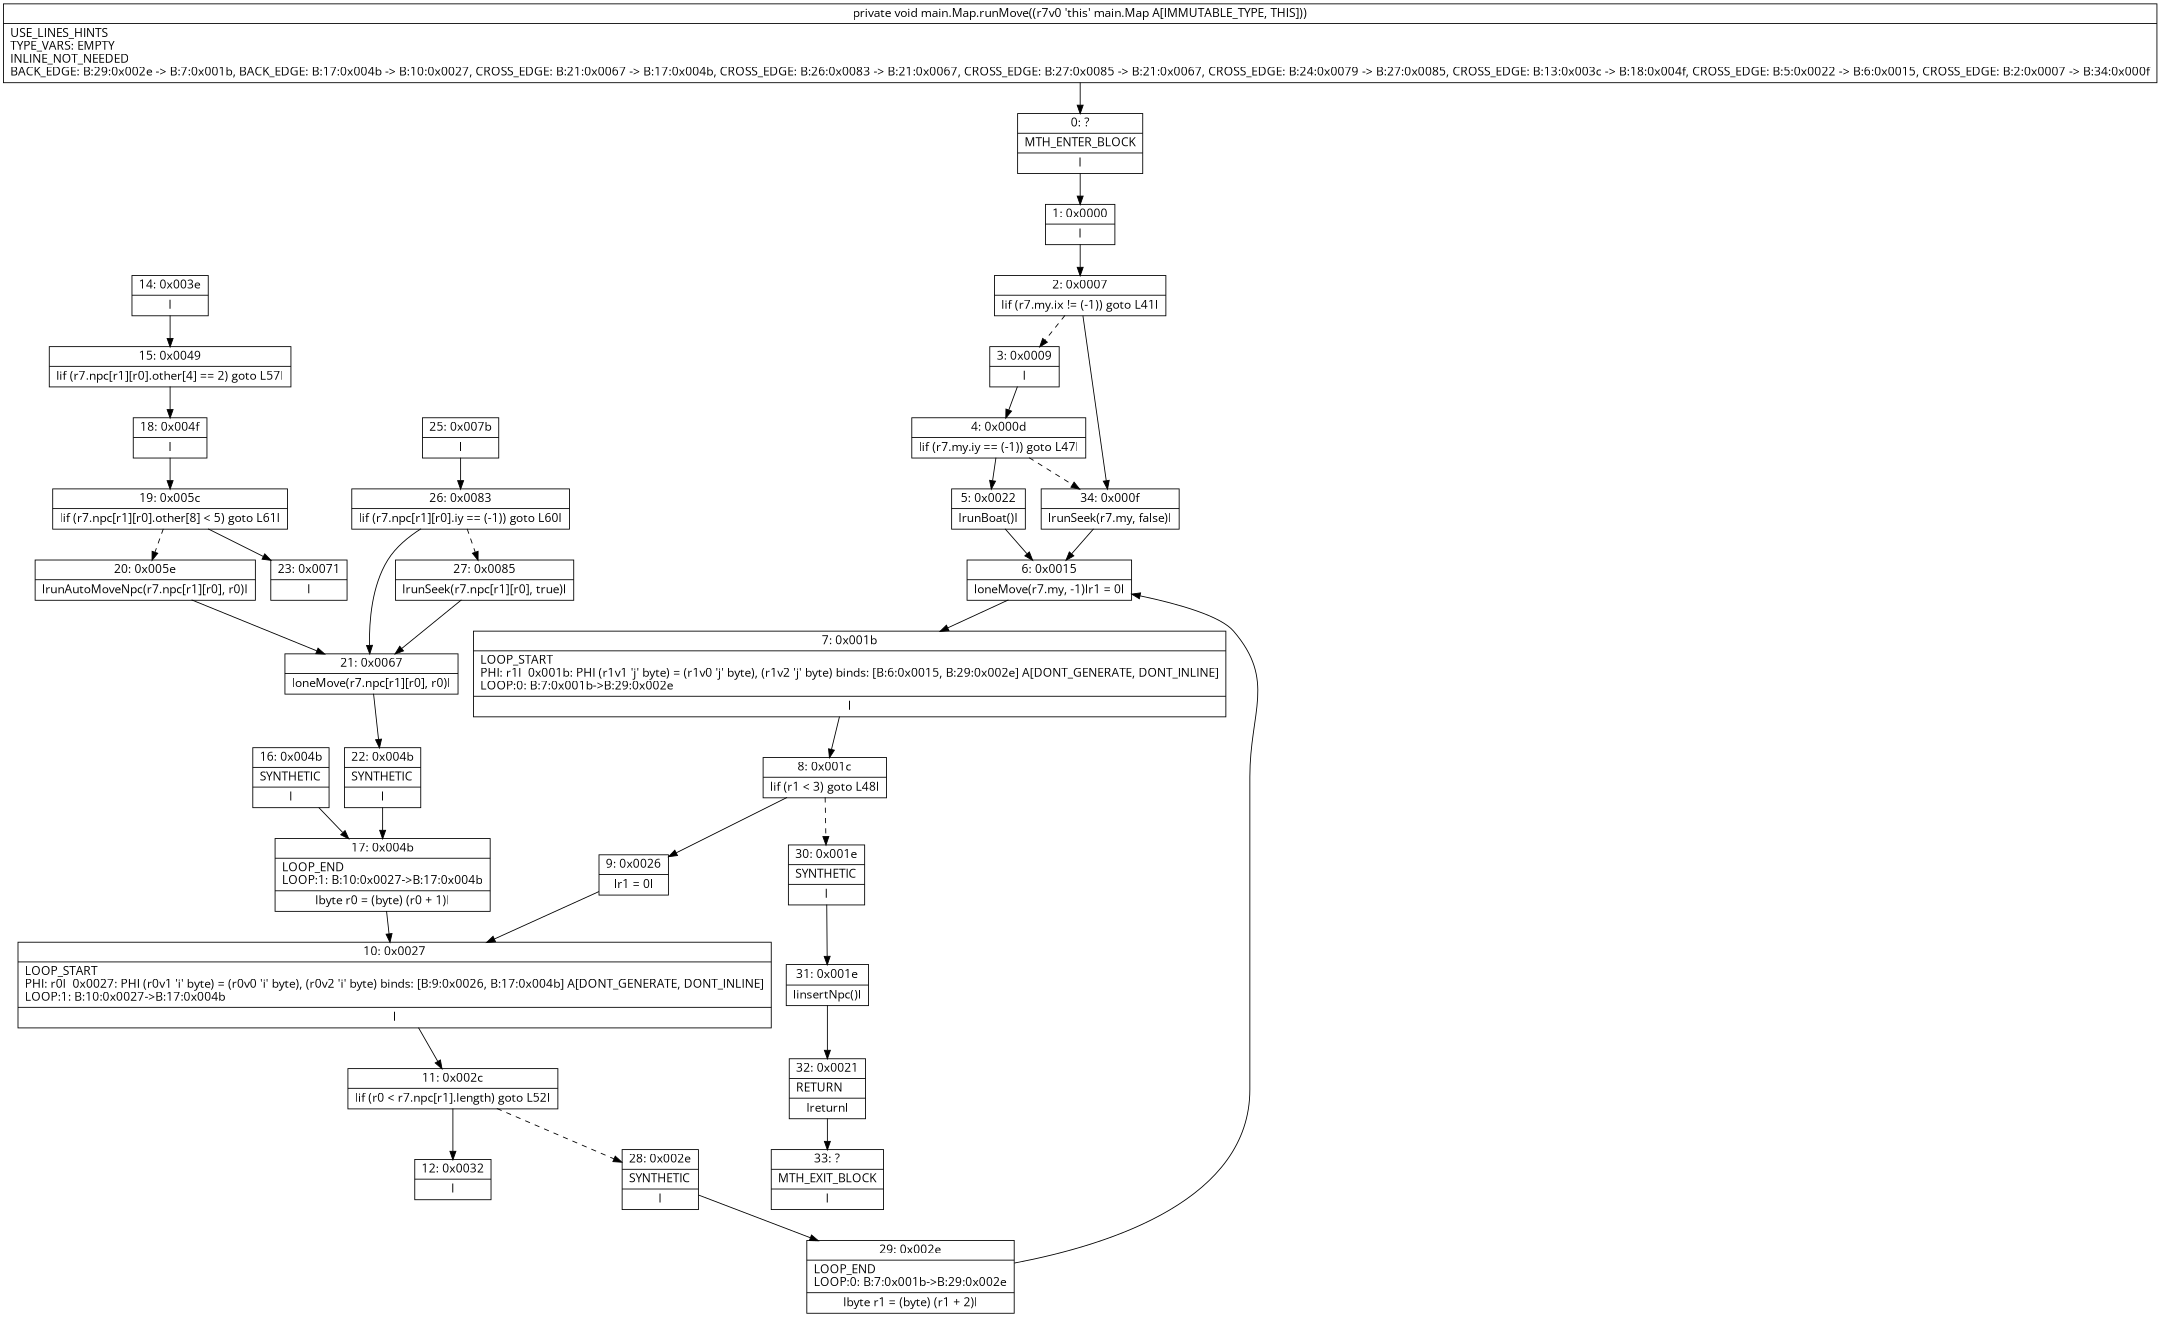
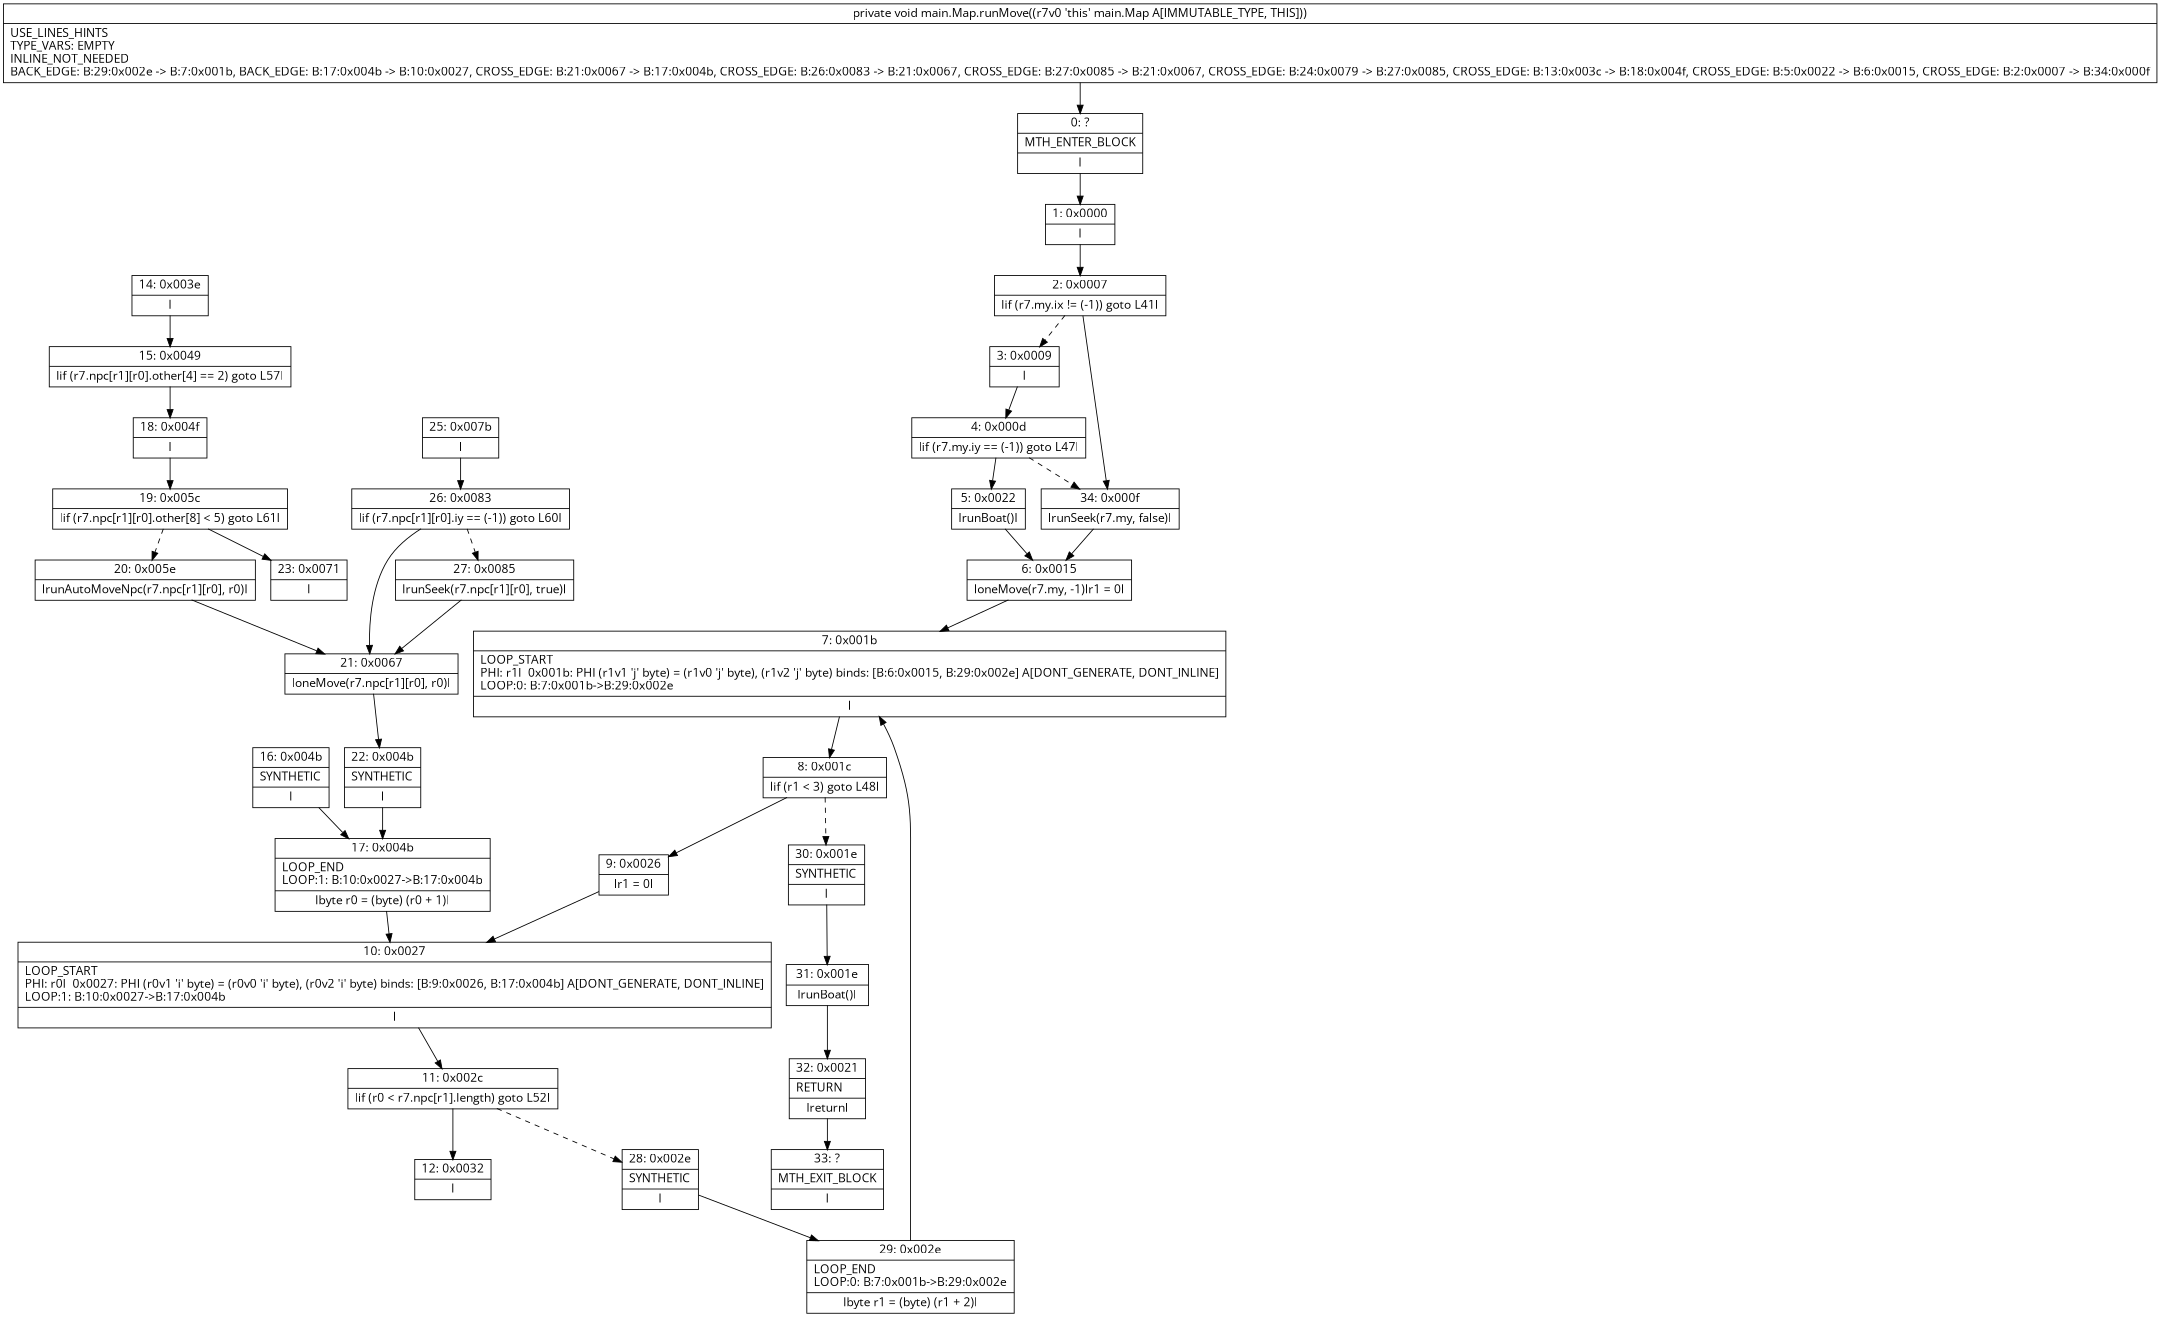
edge "29: 0x002e" -> "6: 0x0015": now "29: 0x002e" -> "7: 0x001b"
node "31: 0x001e": text "linsertNpc()l" -> "lrunBoat()l"
